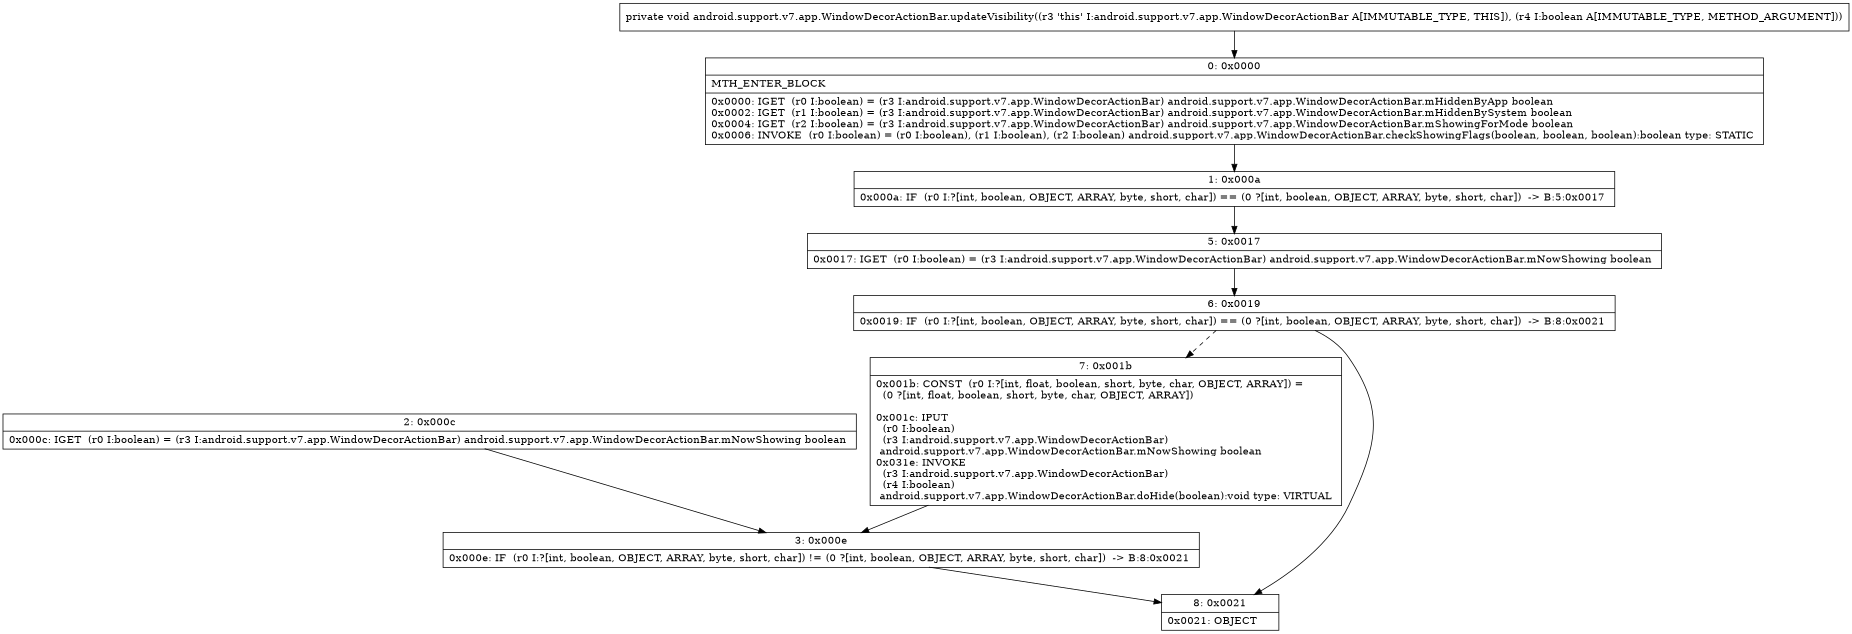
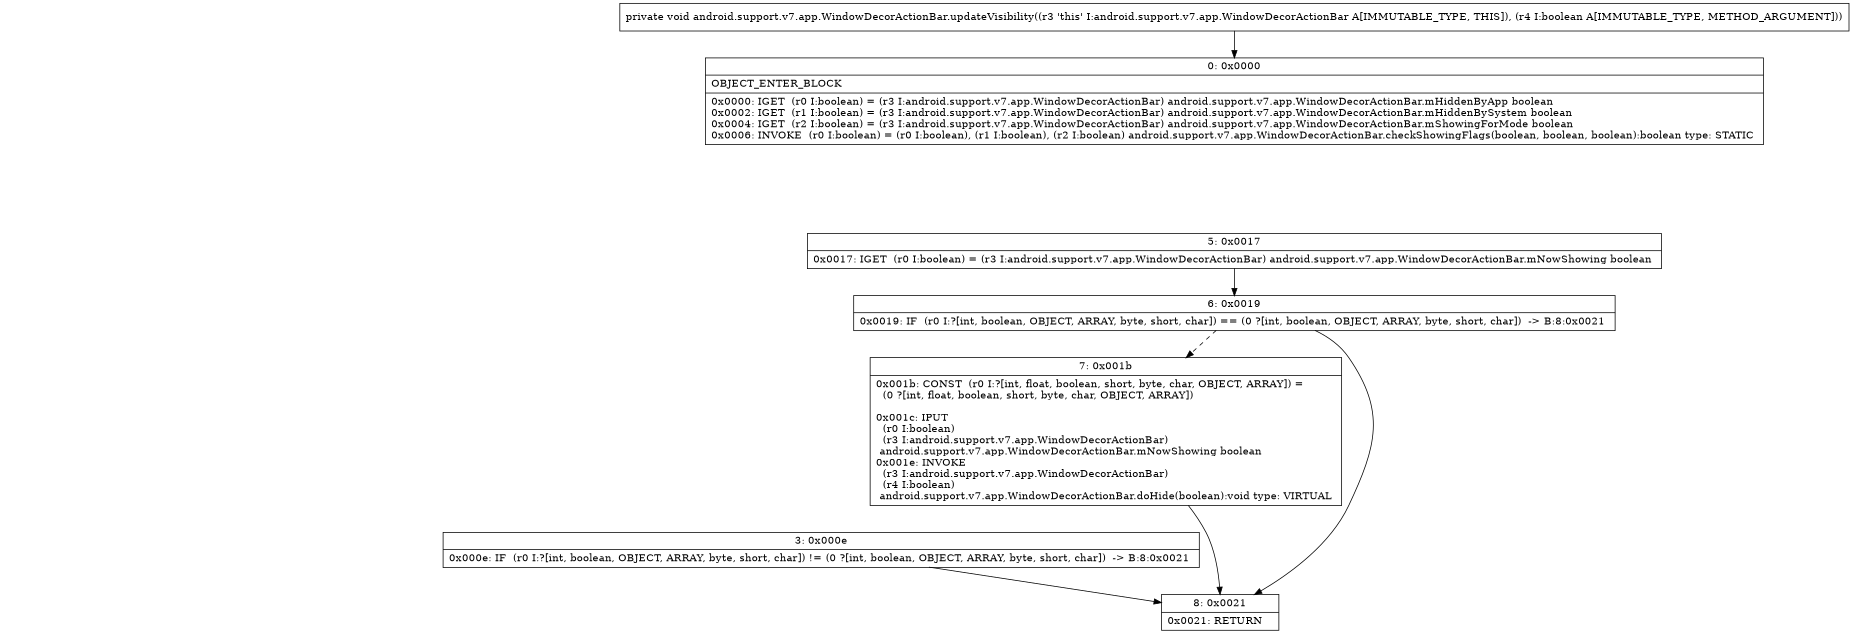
node "0: 0x0000": text "MTH_ENTER_BLOCK" -> "OBJECT_ENTER_BLOCK"
node "1: 0x000a": removed
node "2: 0x000c": removed
node "7: 0x001b": text "0x031e: INVOKE" -> "0x001e: INVOKE"
edge "7: 0x001b" -> "3: 0x000e": now "7: 0x001b" -> "8: 0x0021"
node "8: 0x0021": text "0x0021: OBJECT" -> "0x0021: RETURN"
